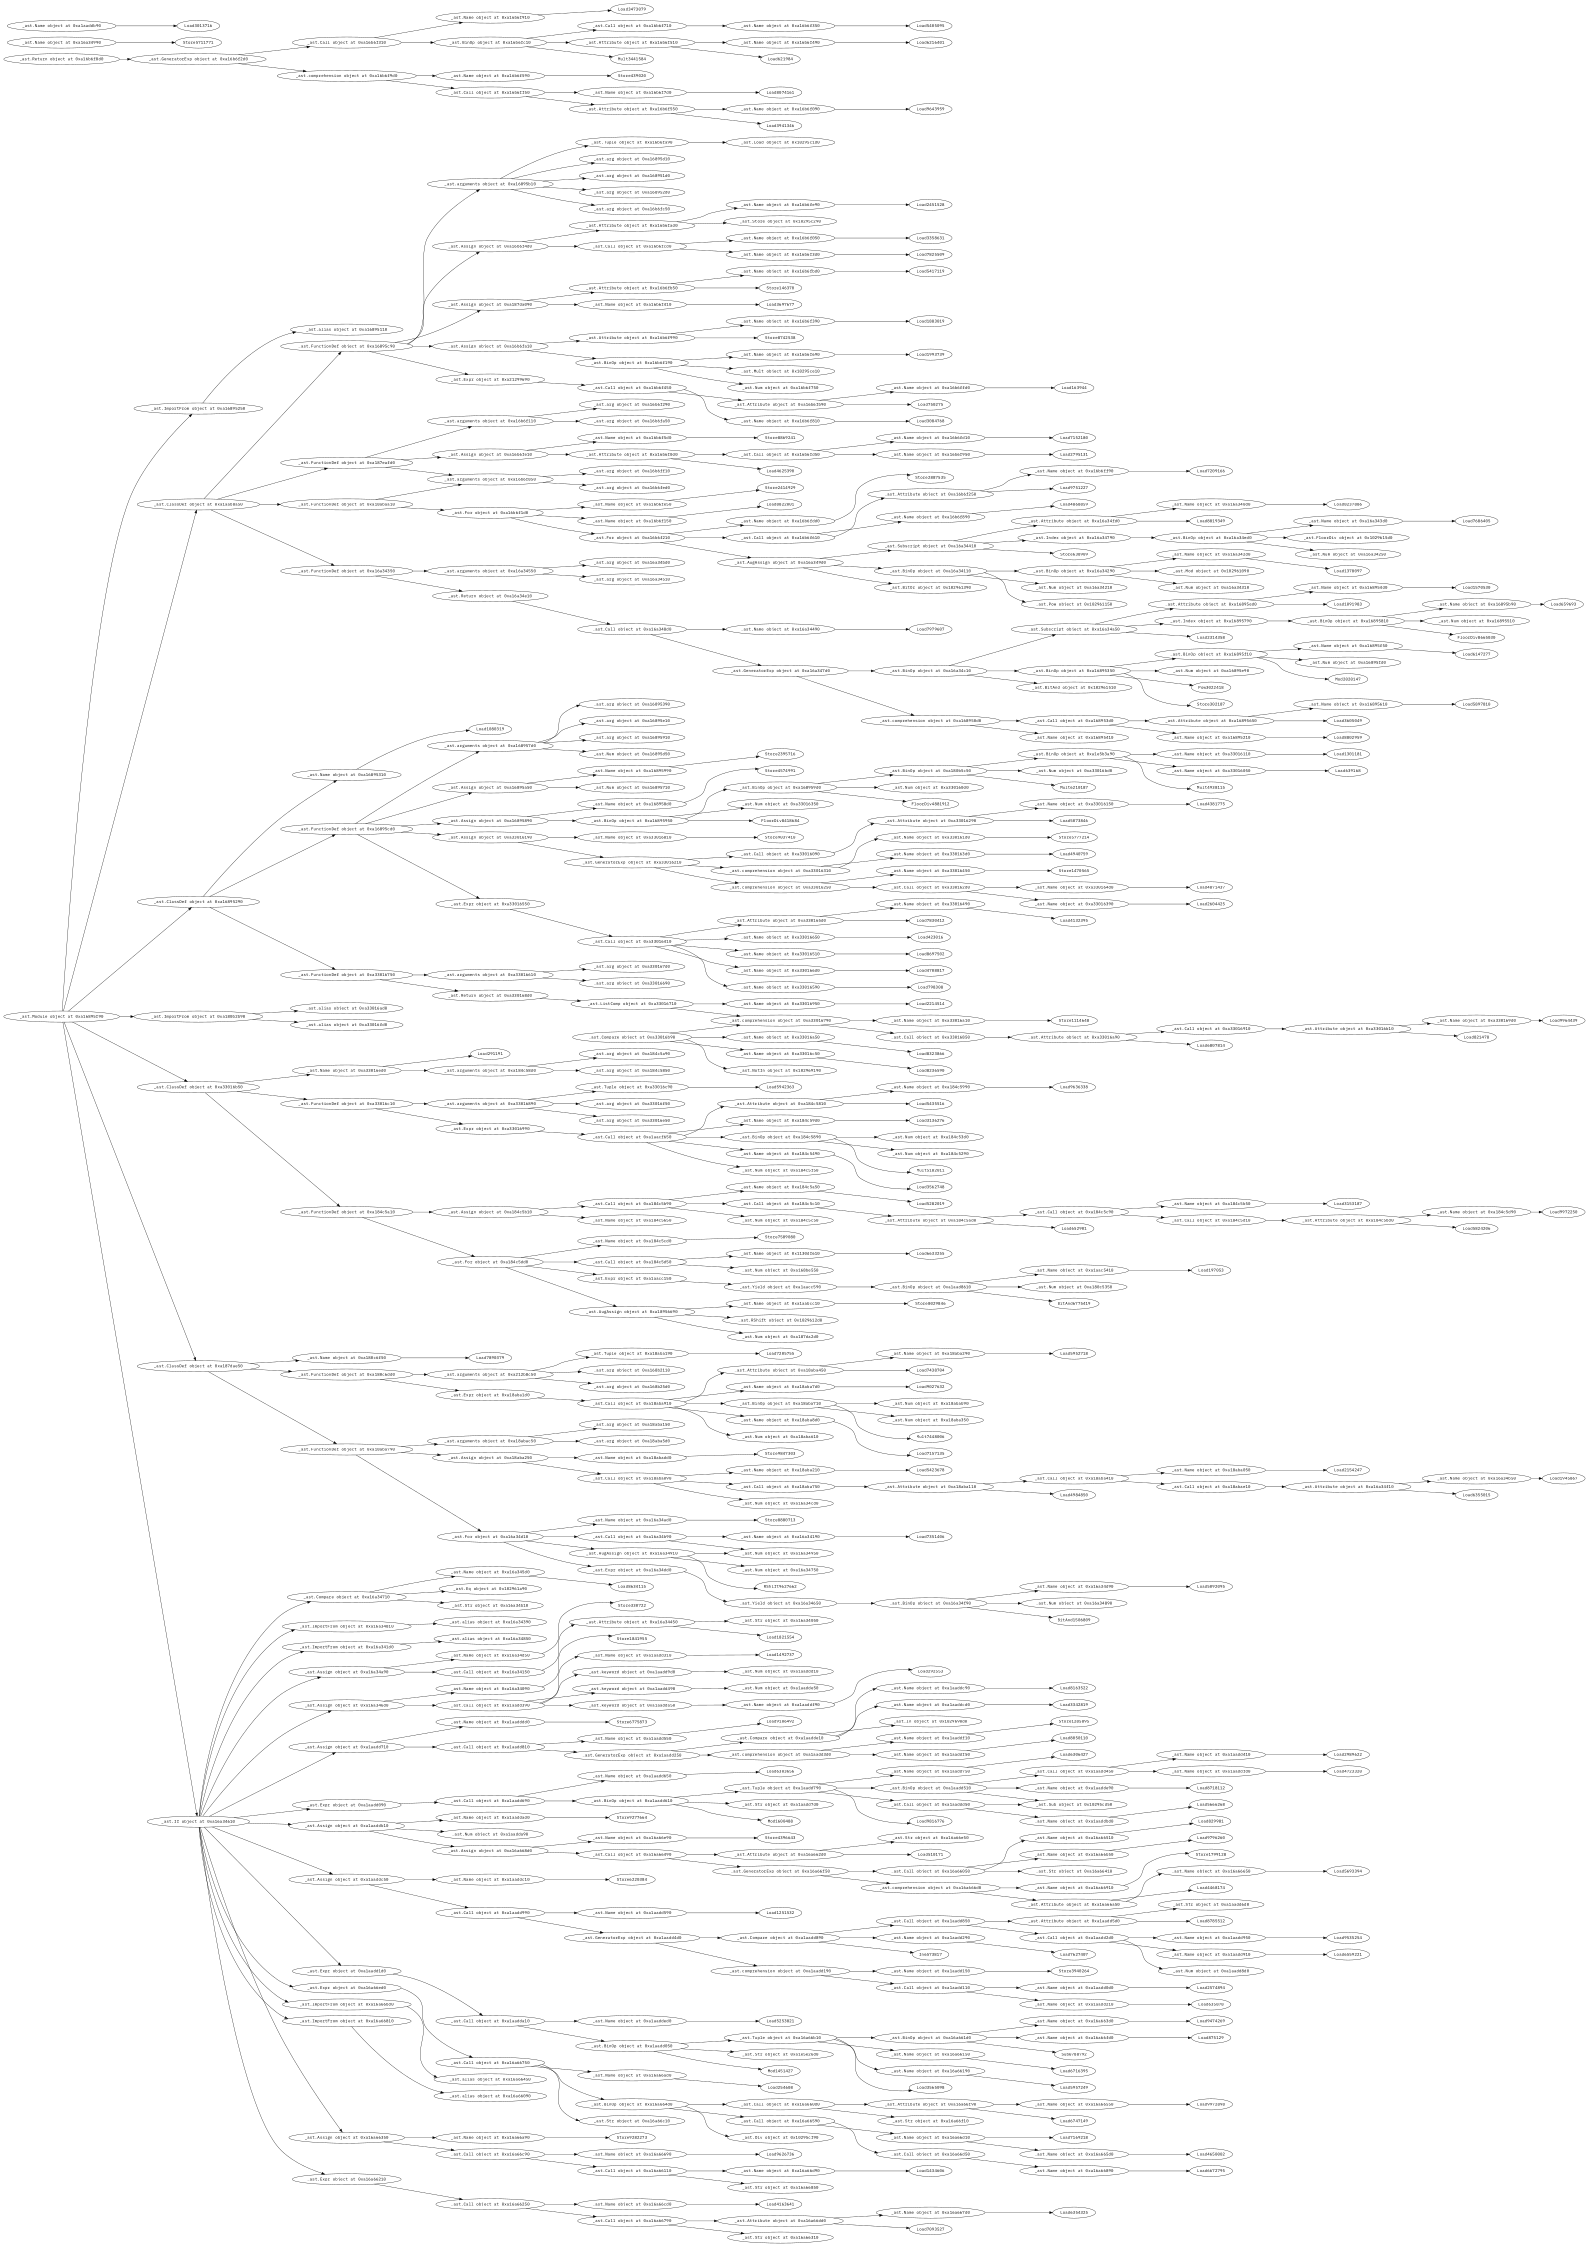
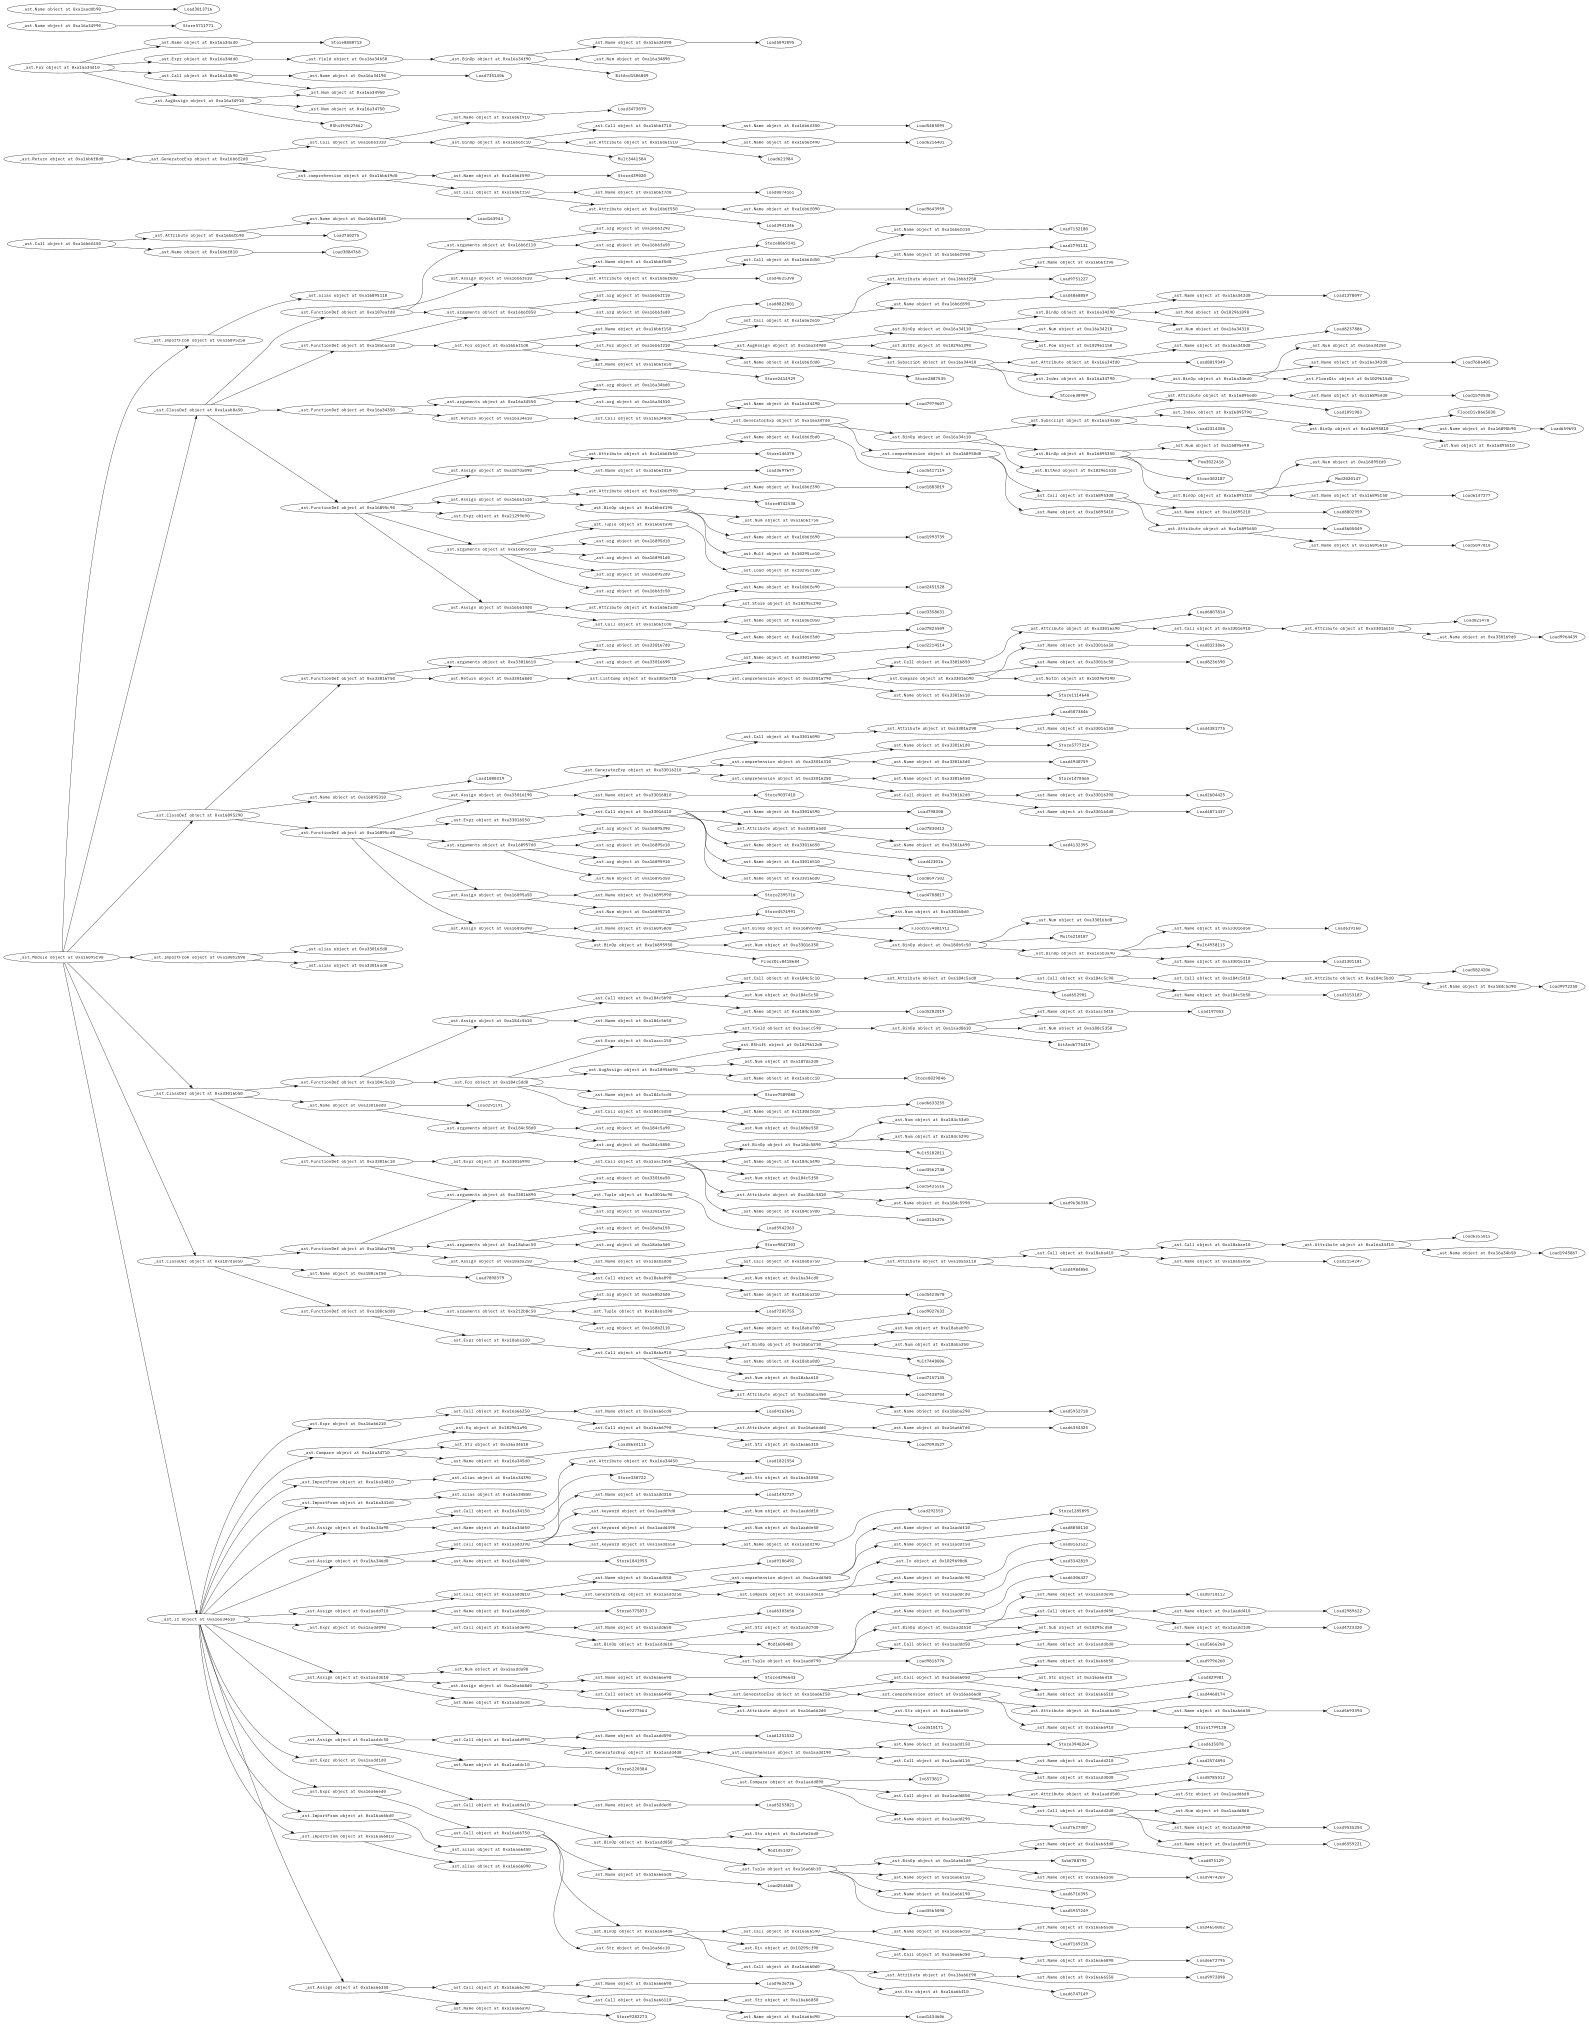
edge "_ast.Expr object at 0xa21299690" -> "_ast.Call object at 0xa16b6f450": removed
node "Load7209166": removed
edge "_ast.Compare object at 0xa33016b90" -> "_ast.comprehension object at 0xa33016790": reversed
edge "_ast.FunctionDef object at 0xa18aba790" -> "_ast.For object at 0xa16a34d10": now "_ast.FunctionDef object at 0xa18aba790" -> "_ast.arguments object at 0xa33016890"
